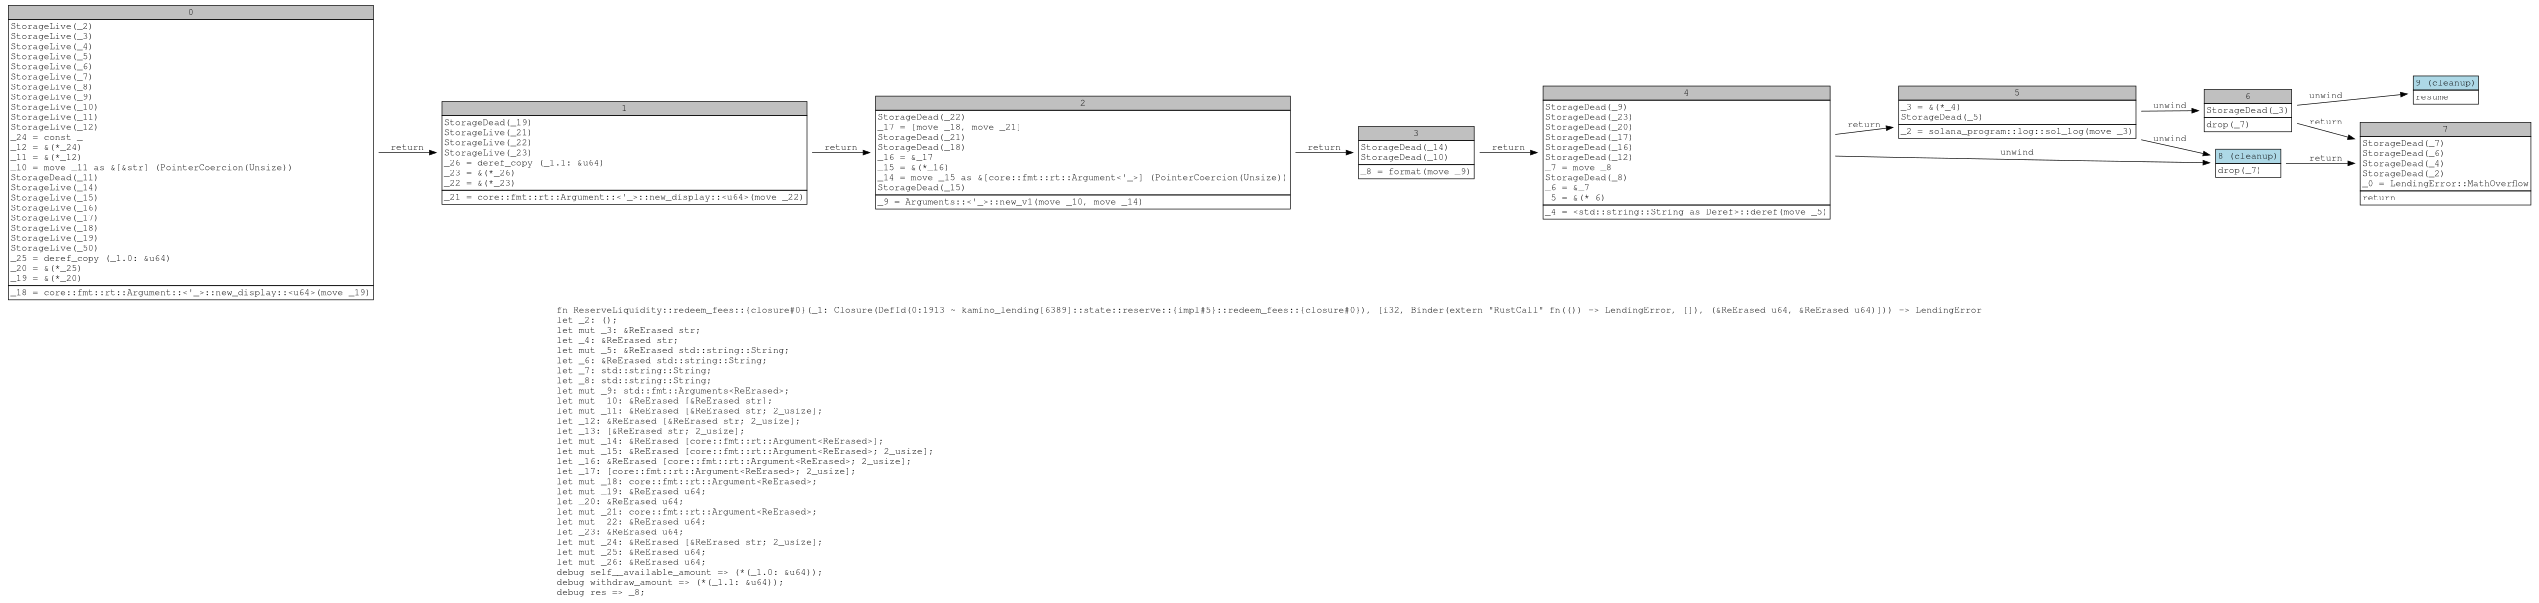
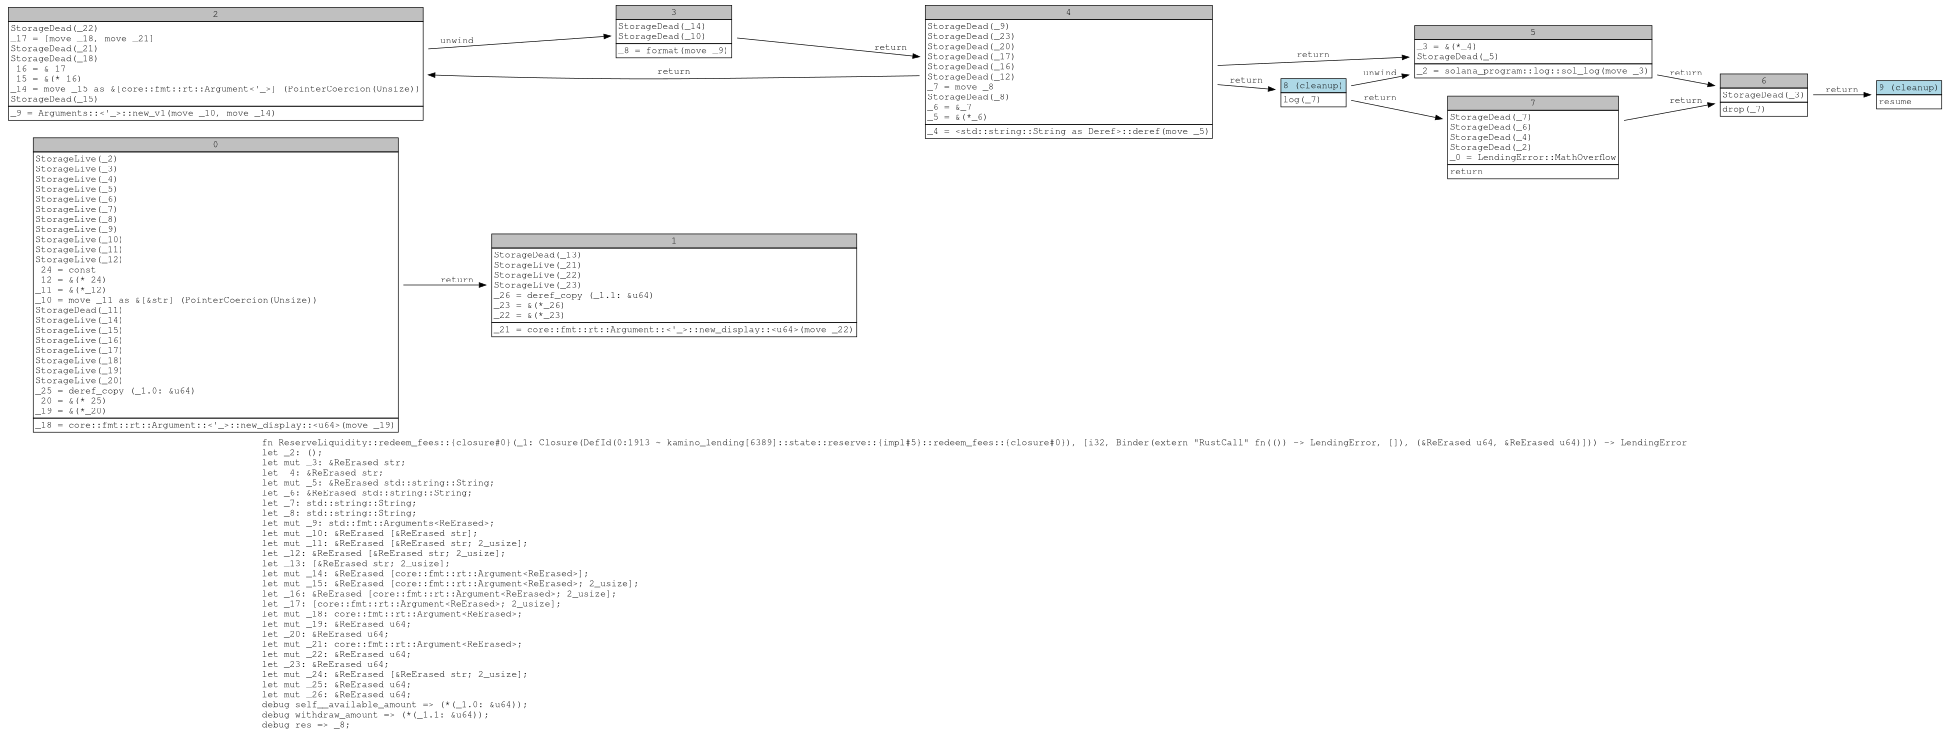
edge "6" -> "9 (cleanup)": label "unwind" -> "return"
edge "5" -> "6": label "unwind" -> "return"
node "1": text "StorageDead(_19)" -> "StorageDead(_13)"
edge "6" -> "7": reversed
edge "5" -> "8 (cleanup)": reversed
edge "2" -> "3": label "return" -> "unwind"
edge "4" -> "8 (cleanup)": label "unwind" -> "return"
edge "1" -> "2": now "4" -> "2"
node "8 (cleanup)": text "drop(_7)" -> "log(_7)"
node "0": text "StorageLive(_50)" -> "StorageLive(_20)"
